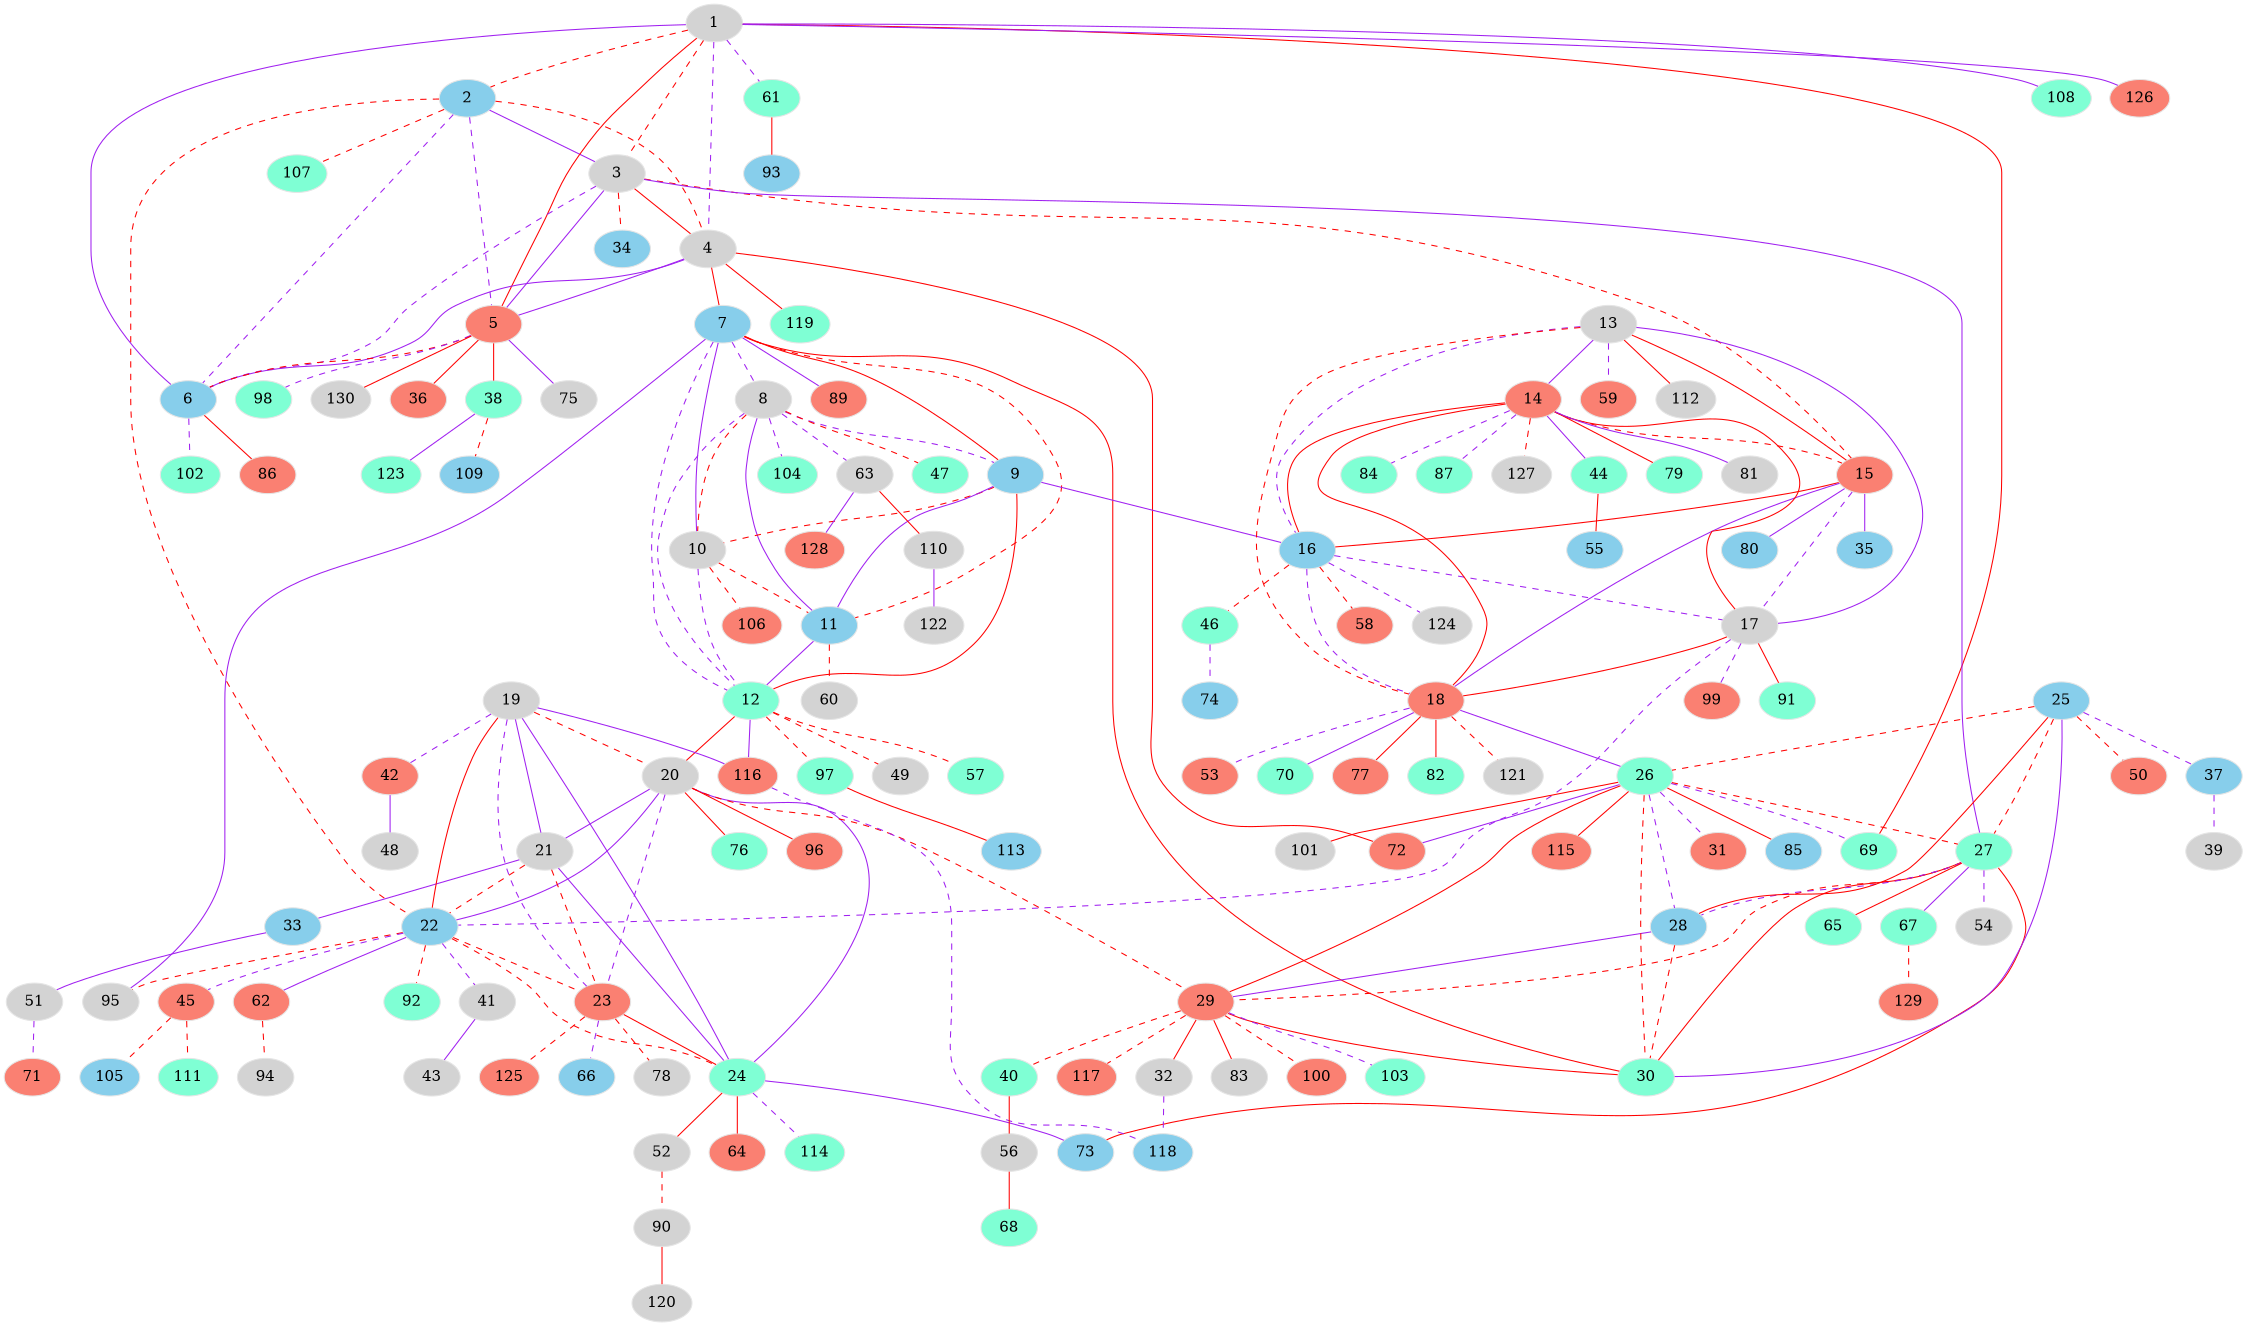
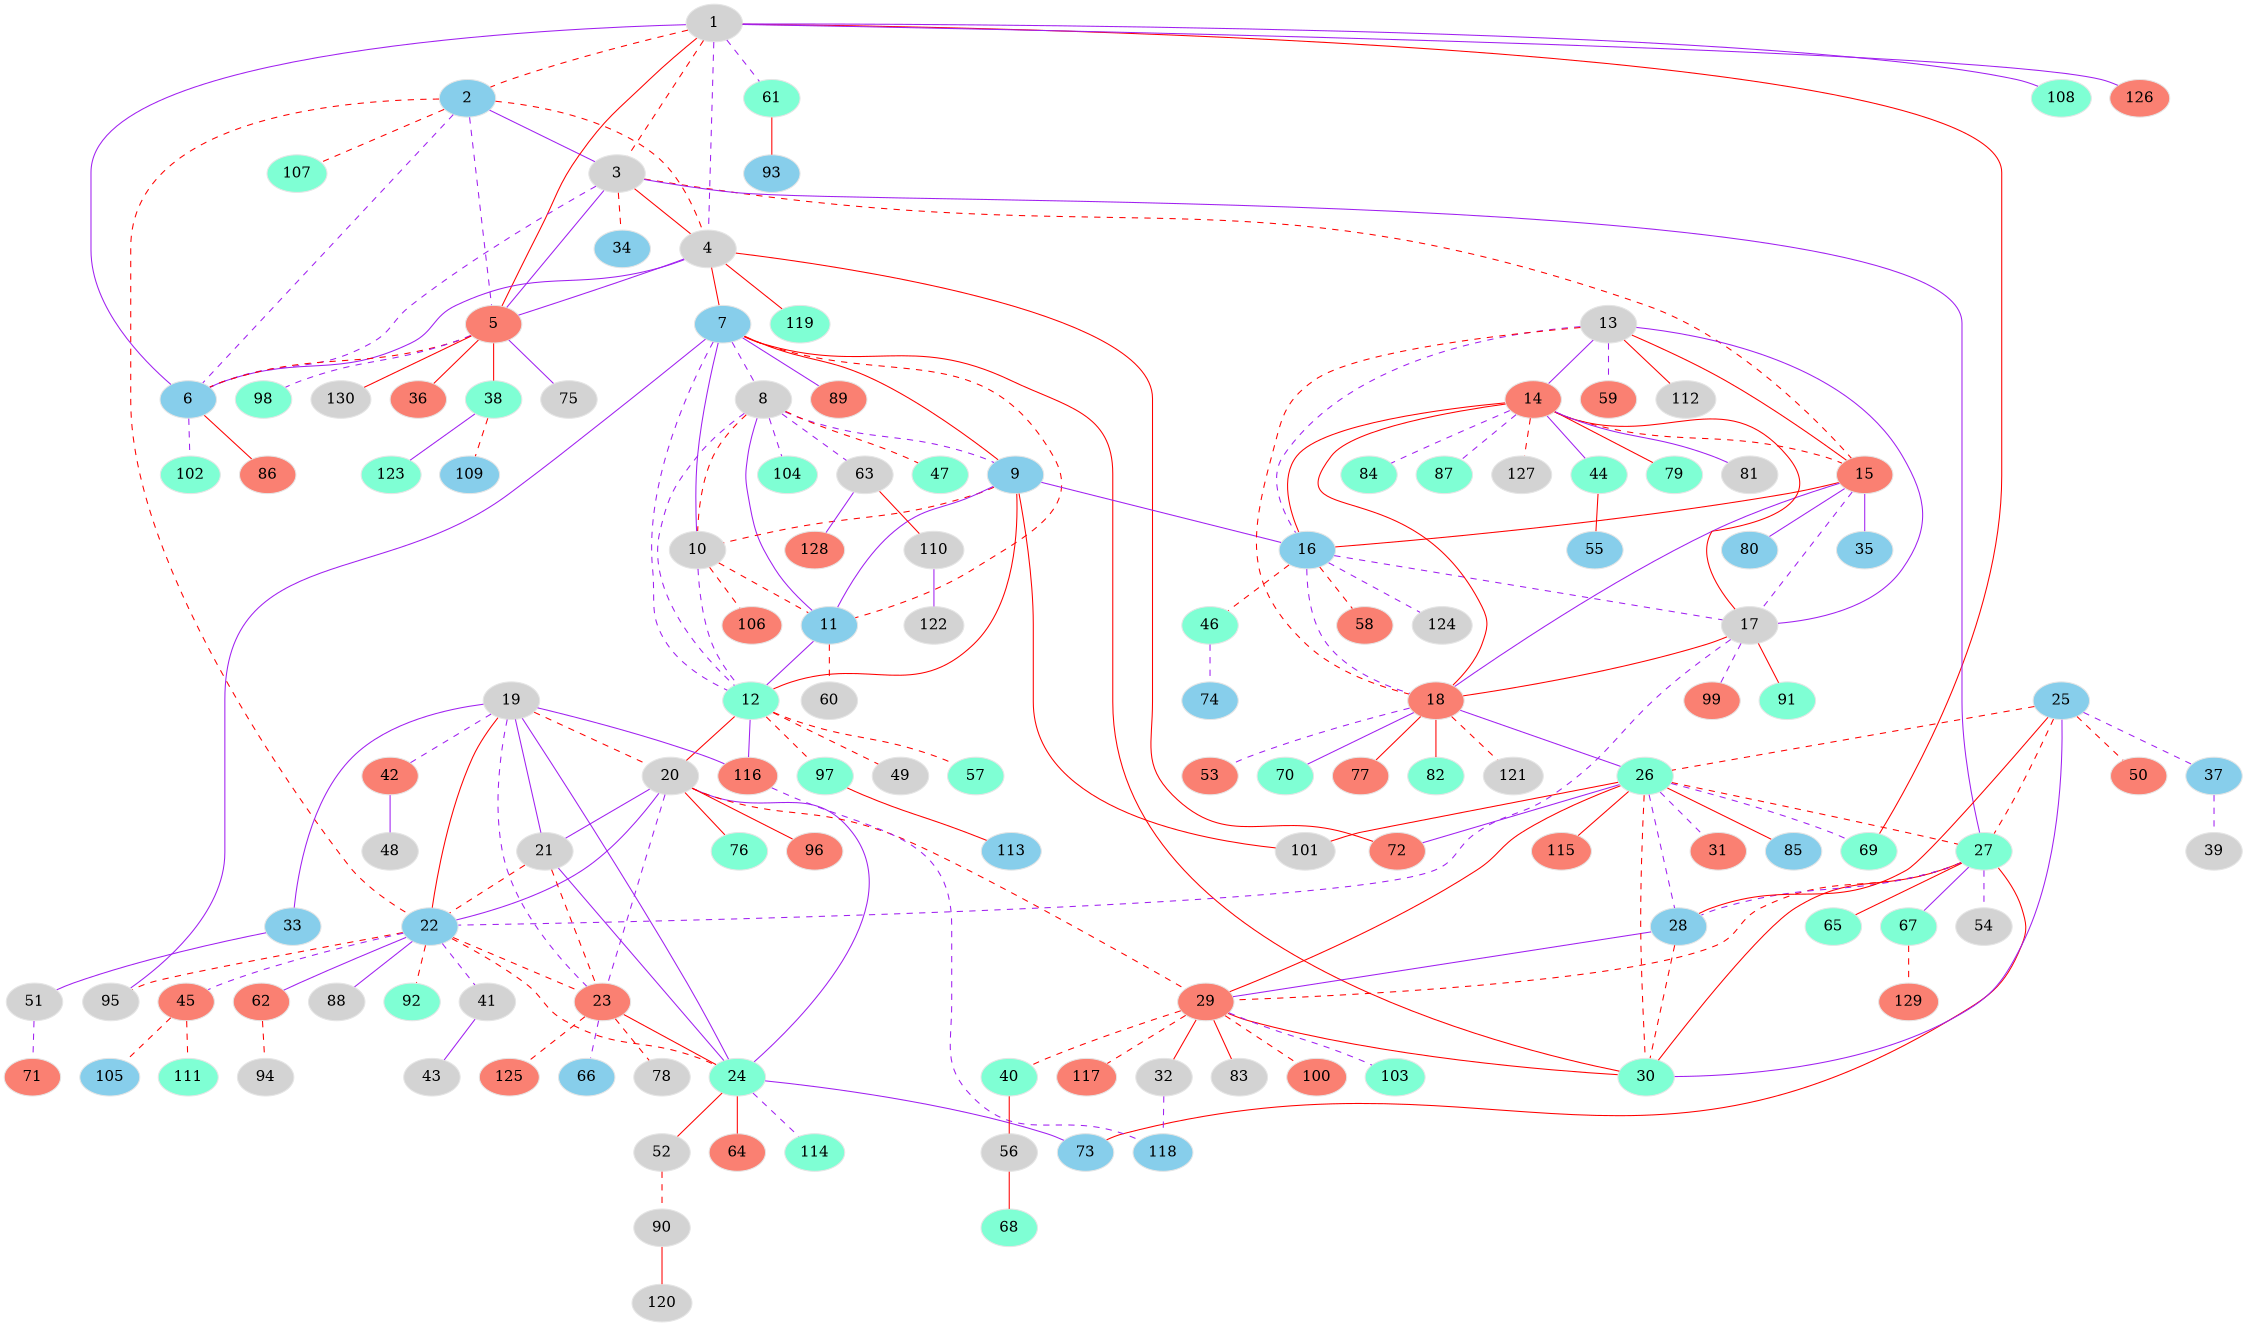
edge "9" -- "101": added
edge "21" -- "33": now "19" -- "33"
node "88": added
